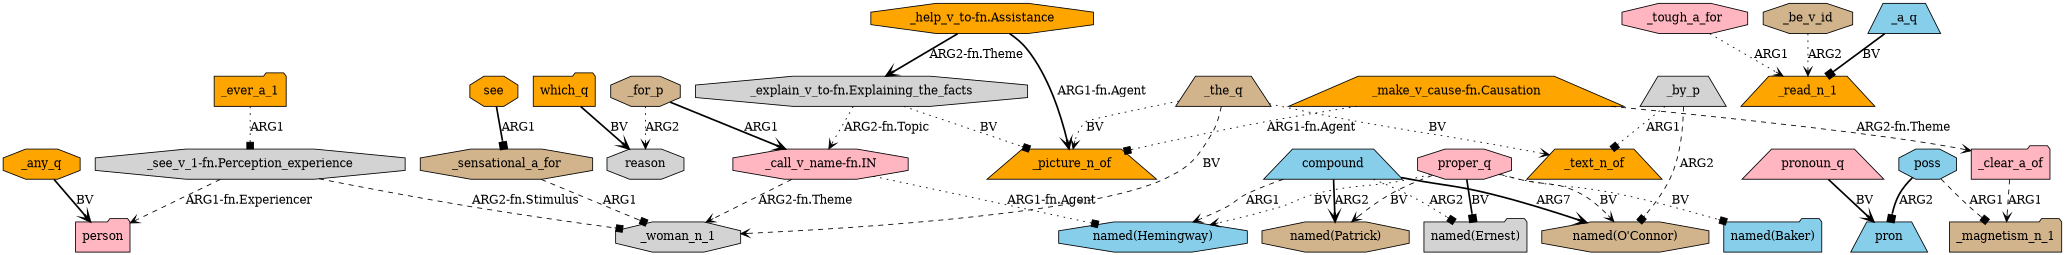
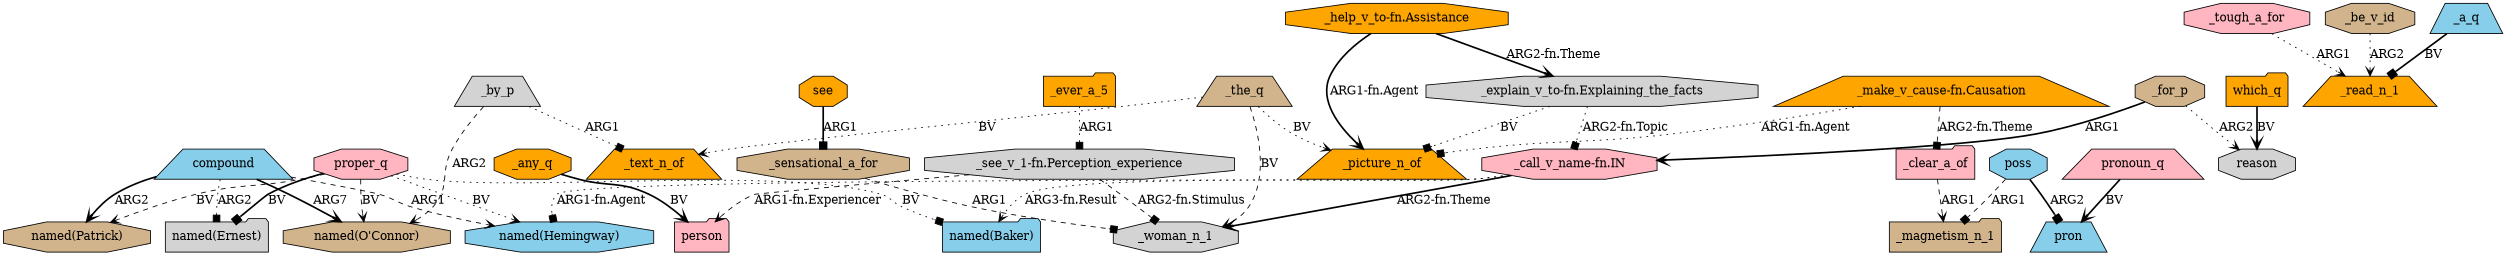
node "_ever_a_1": label "_ever_a_1" -> "_ever_a_5"
edge "_explain_v_to-fn.Explaining_the_facts" -> "_call_v_name-fn.IN": arrowhead vee -> box
edge "_make_v_cause-fn.Causation" -> "_clear_a_of": arrowhead vee -> box
edge "_by_p" -> "named(O'Connor)": arrowhead box -> vee
edge "_call_v_name-fn.IN" -> "named(Baker)": added, label "ARG3-fn.Result"
edge "_call_v_name-fn.IN" -> "_woman_n_1": style dashed -> bold
